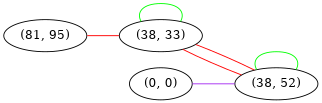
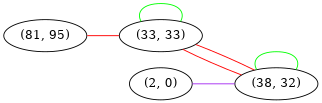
node "(38, 33)": label "(38, 33)" -> "(33, 33)"
node "(0, 0)": label "(0, 0)" -> "(2, 0)"
node "(38, 52)": label "(38, 52)" -> "(38, 32)"
